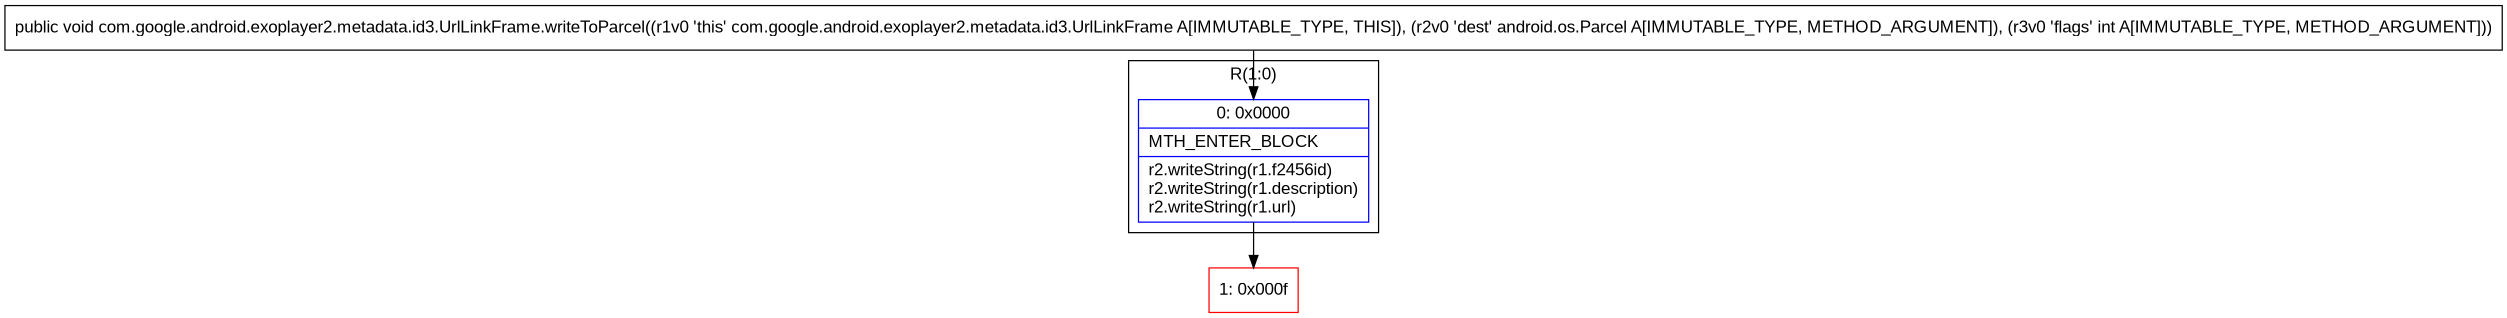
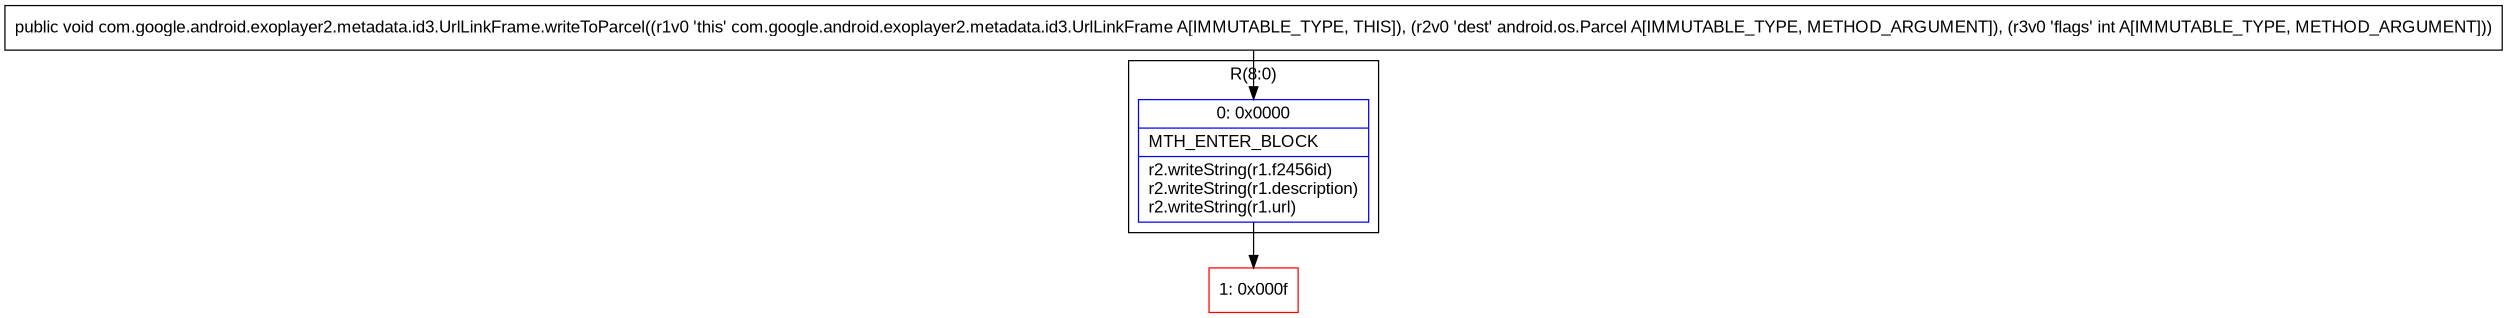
cluster "R(1:0)": label "R(1:0)" -> "R(8:0)"
